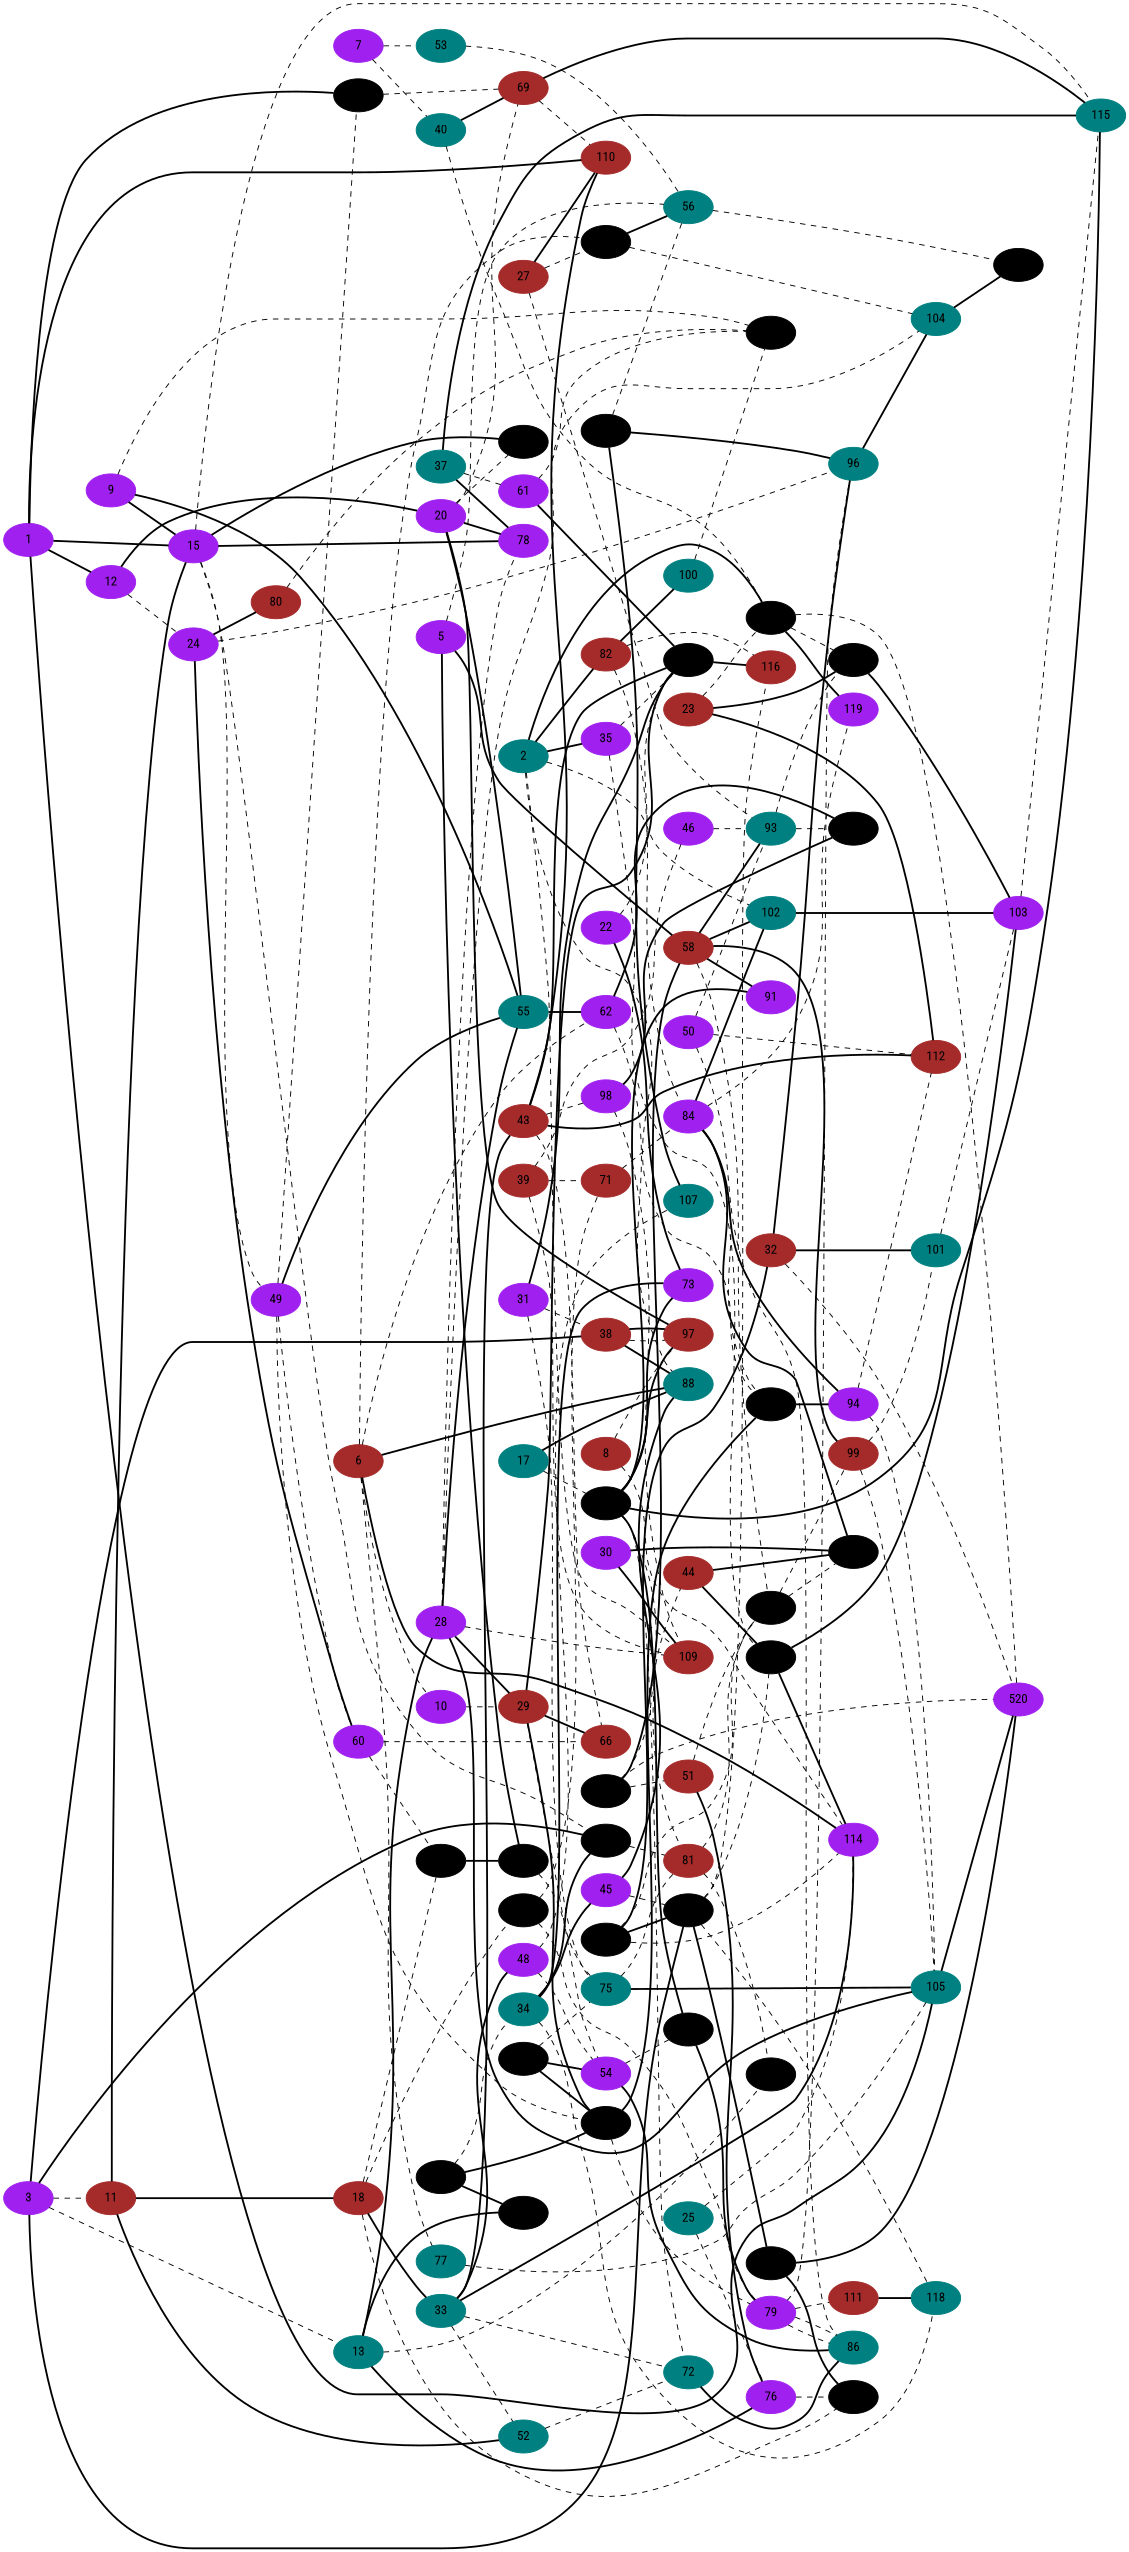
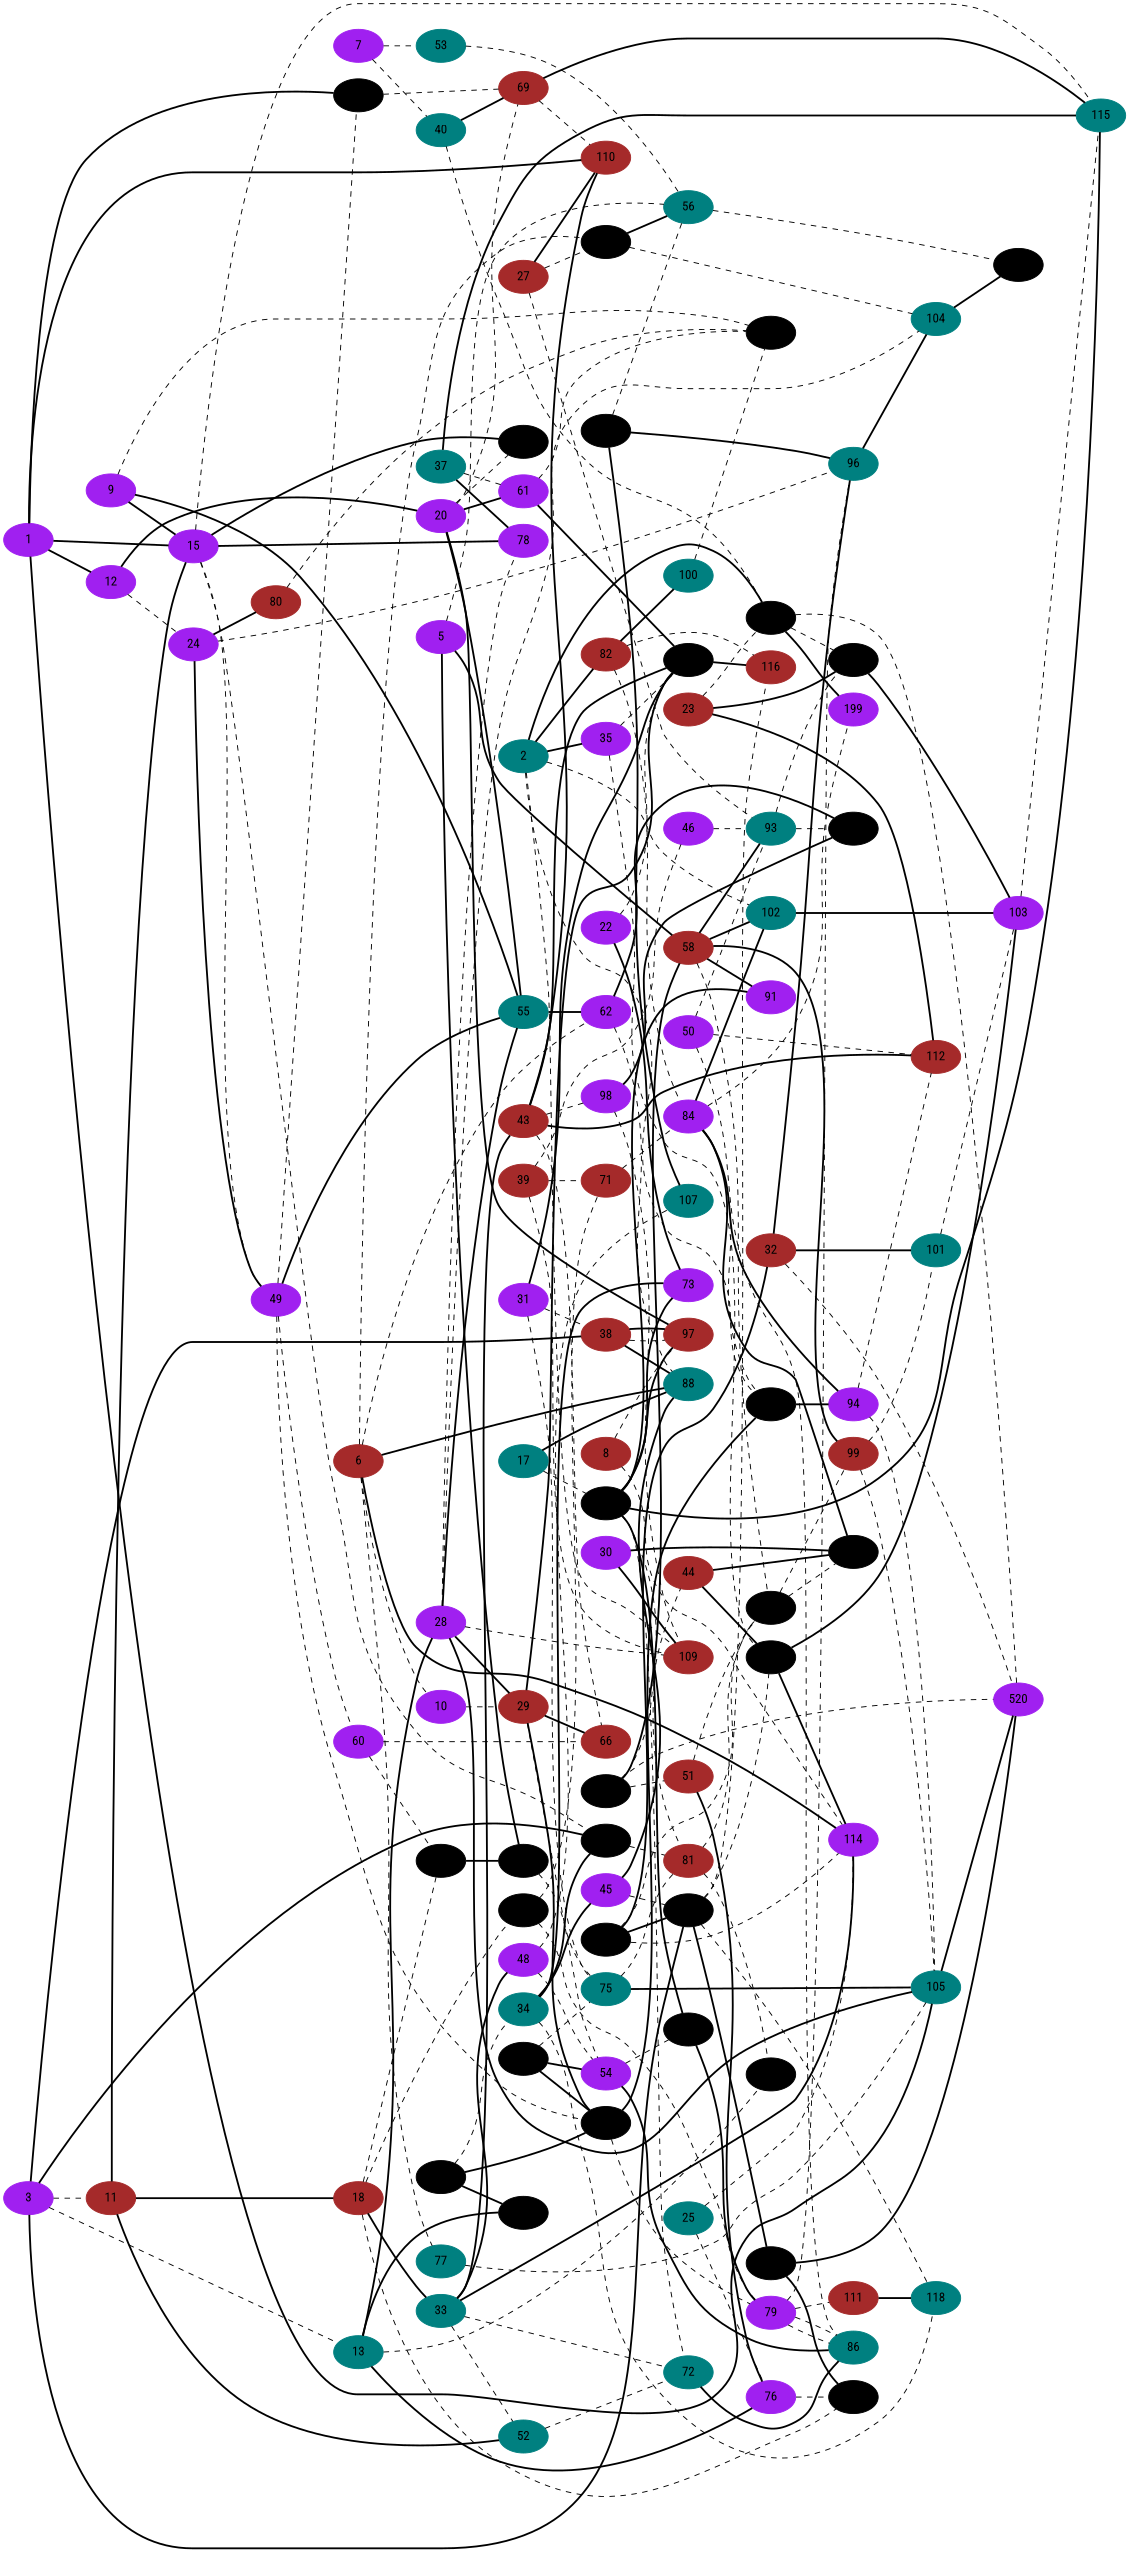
edge "20" -- "78": now "20" -- "61"
node "119": label "119" -> "199"
edge "24" -- "60": now "24" -- "49"
